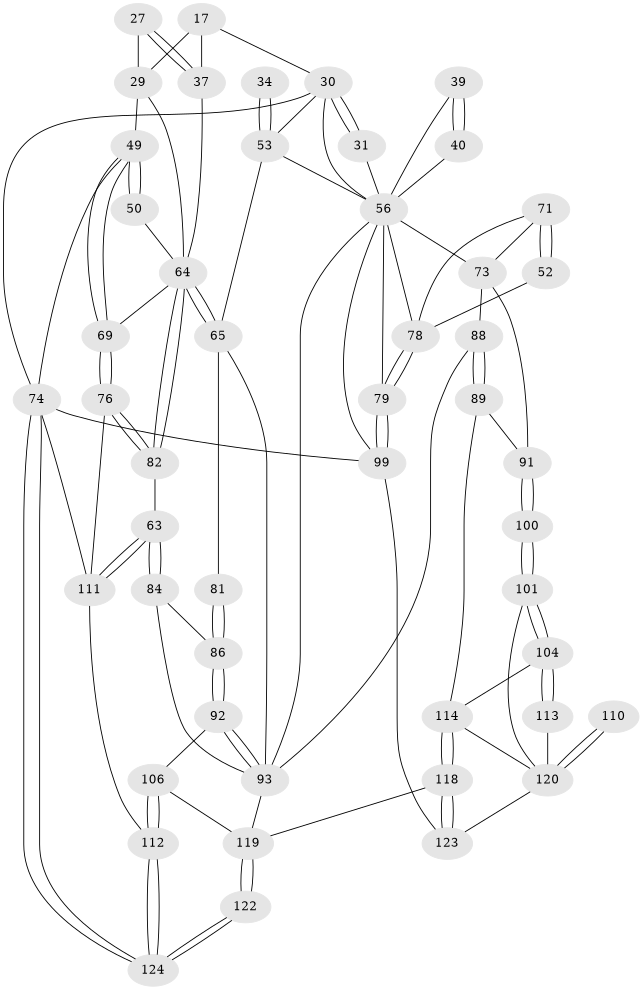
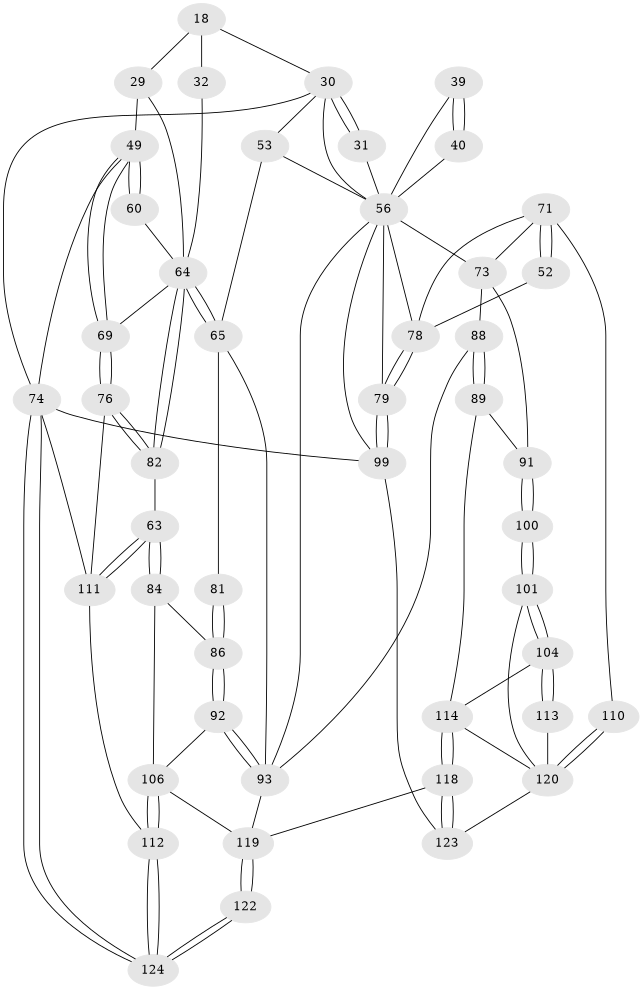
node "27": removed
node "17": label "17" -> "18"
node "37": label "37" -> "32"
node "34": removed
node "50": label "50" -> "60"
edge "71" -- "110": added
edge "84" -- "93": now "84" -- "106"
